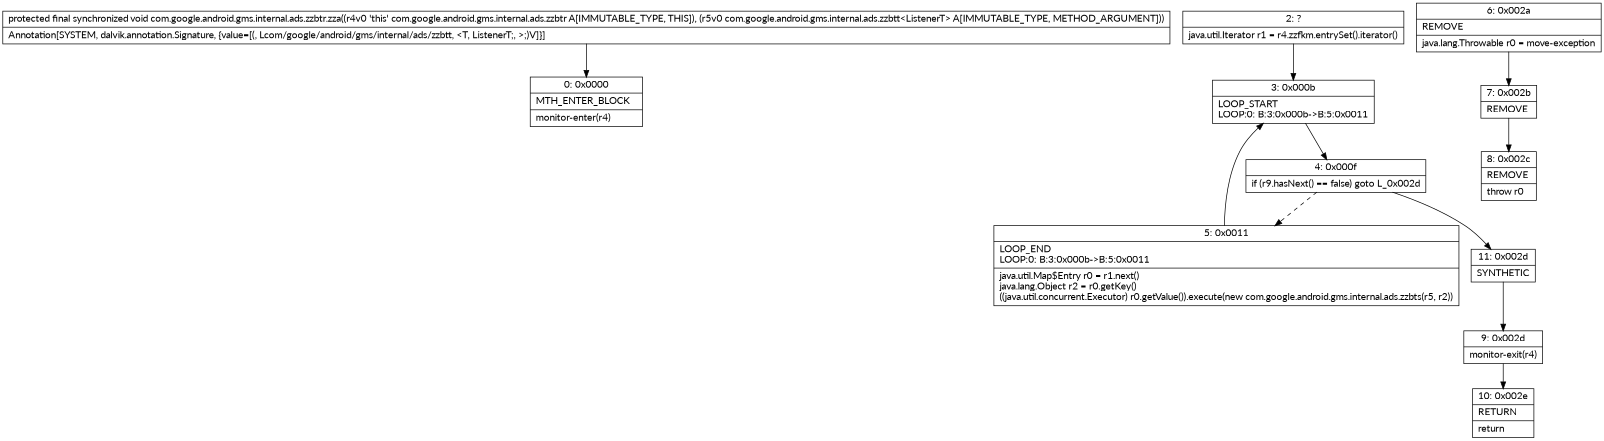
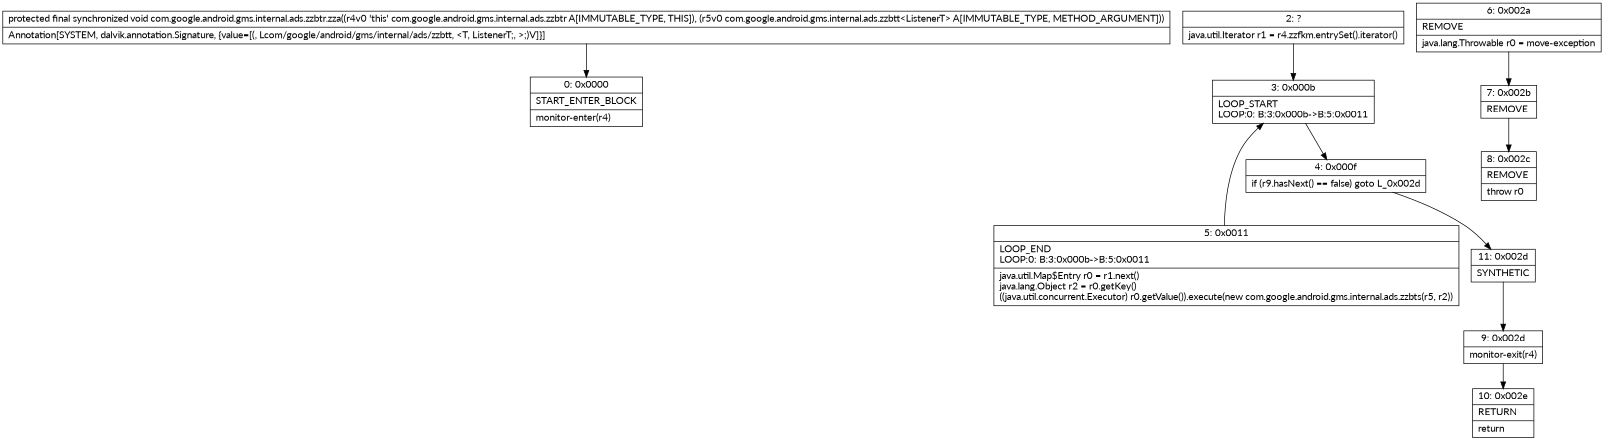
node "0: 0x0000": text "MTH_ENTER_BLOCK" -> "START_ENTER_BLOCK"
edge "4: 0x000f" -> "5: 0x0011": removed
